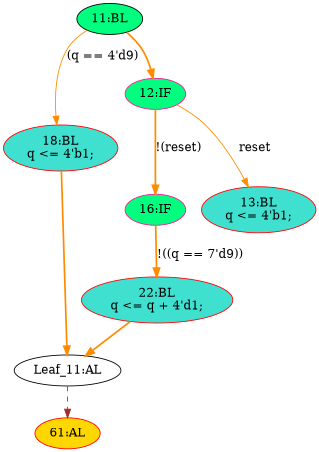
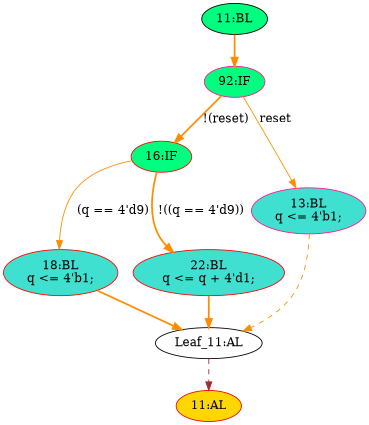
edge "11:BL" -> "18:BL q <= 4'b1;": now "16:IF" -> "18:BL q <= 4'b1;"
node "12:IF": label "12:IF" -> "92:IF"
node "16:IF": color deeppink -> red
node "13:BL q <= 4'b1;": color red -> deeppink
edge "16:IF" -> "22:BL q <= q + 4'd1;": label "!((q == 7'd9))" -> "!((q == 4'd9))"
edge "13:BL q <= 4'b1;" -> "Leaf_11:AL": added
node "61:AL": label "61:AL" -> "11:AL"
